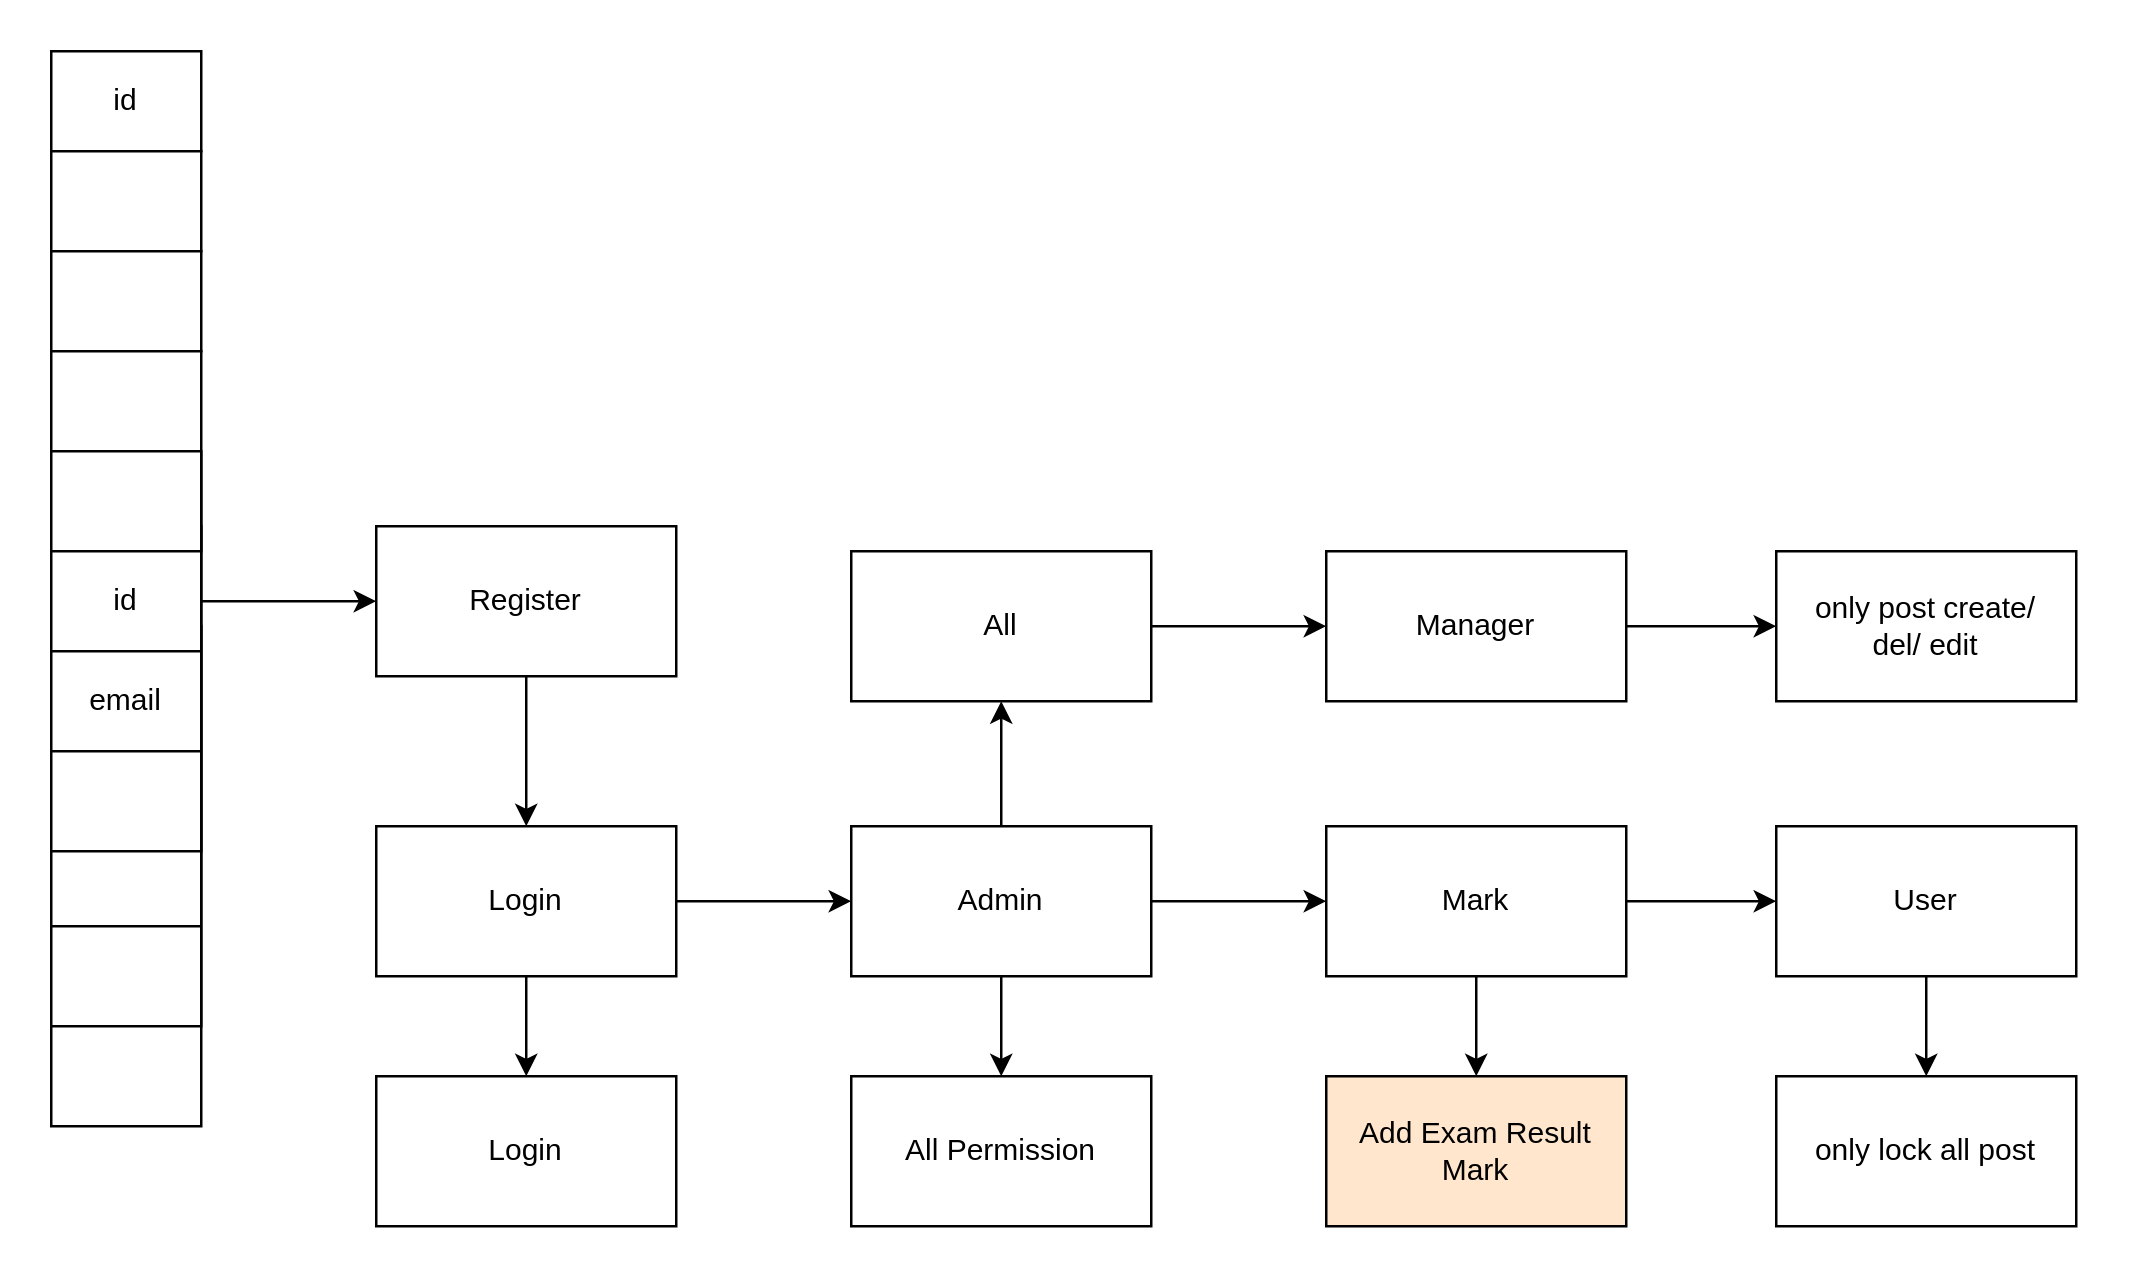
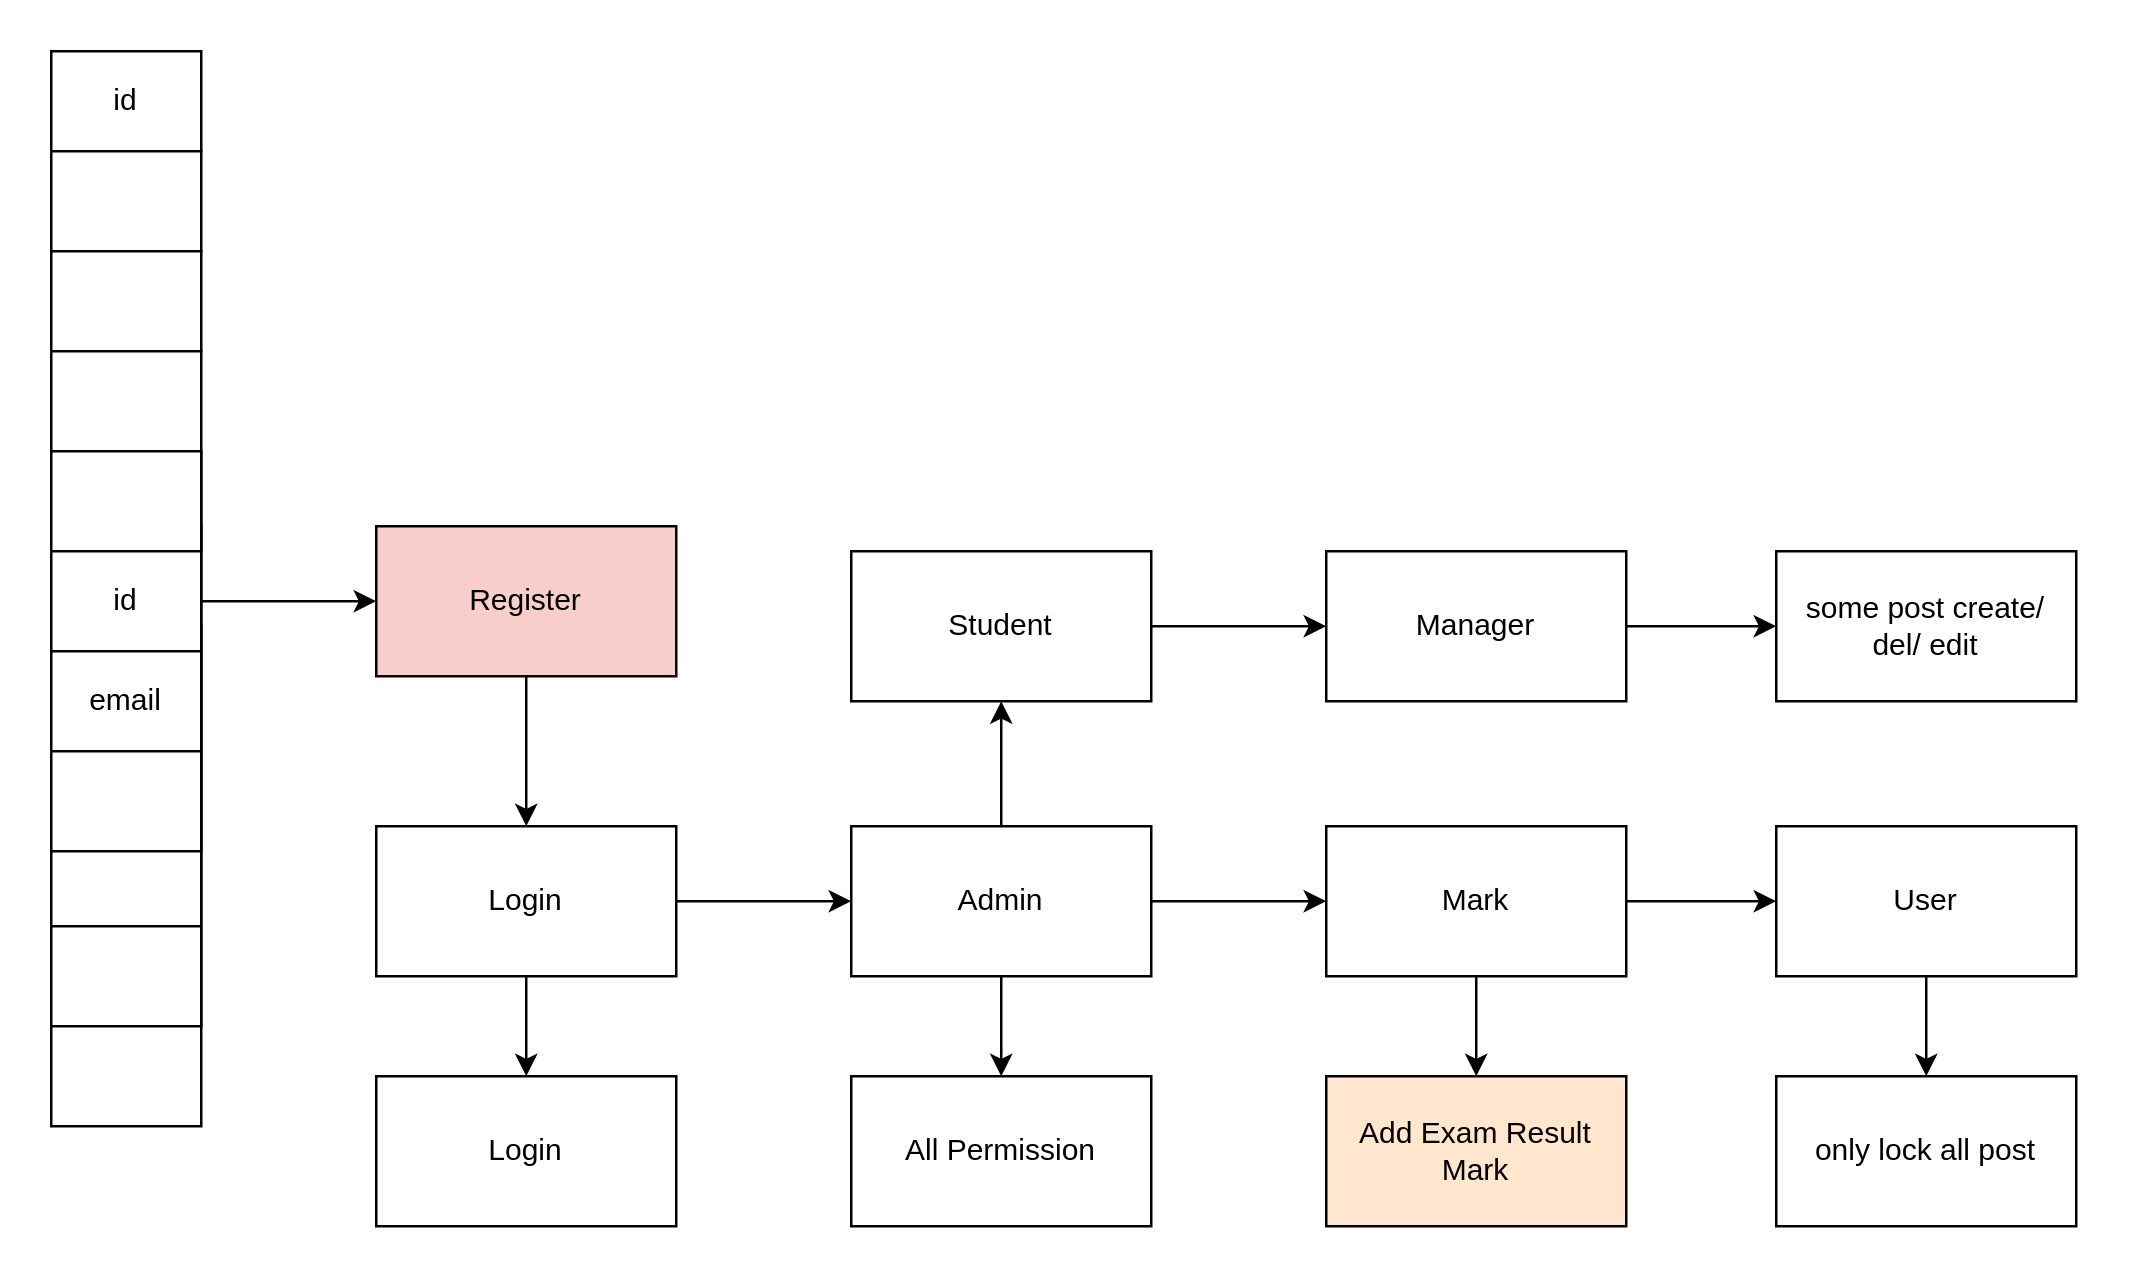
node "Register": fillcolor #ffffff -> #f8cecc
node "All": label "All" -> "Student"
node "only post create/ del/ edit": label "only post create/ del/ edit" -> "some post create/ del/ edit"
